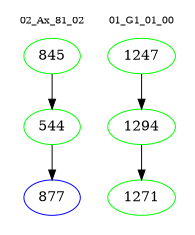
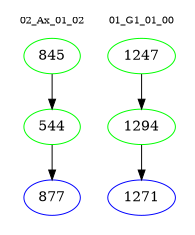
cluster "02_Ax_81_02": label "02_Ax_81_02" -> "02_Ax_01_02"
node "1271": color green -> blue
